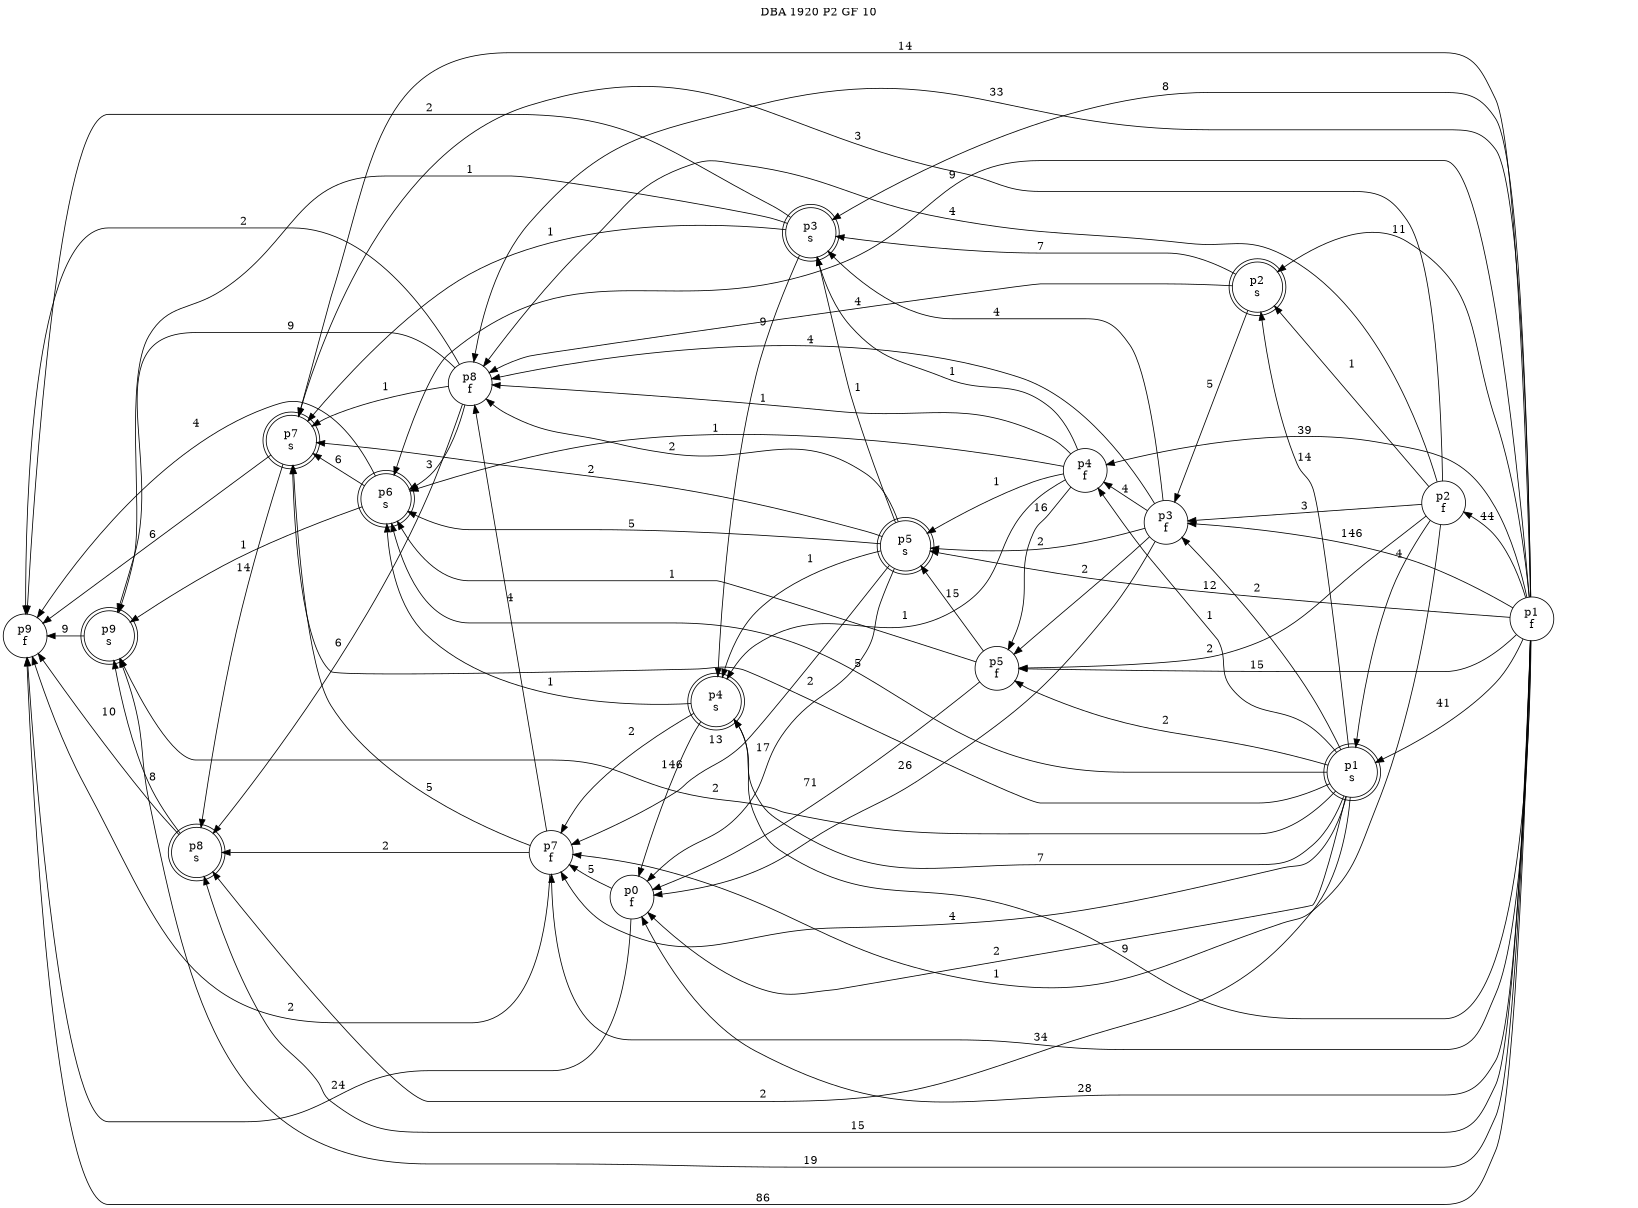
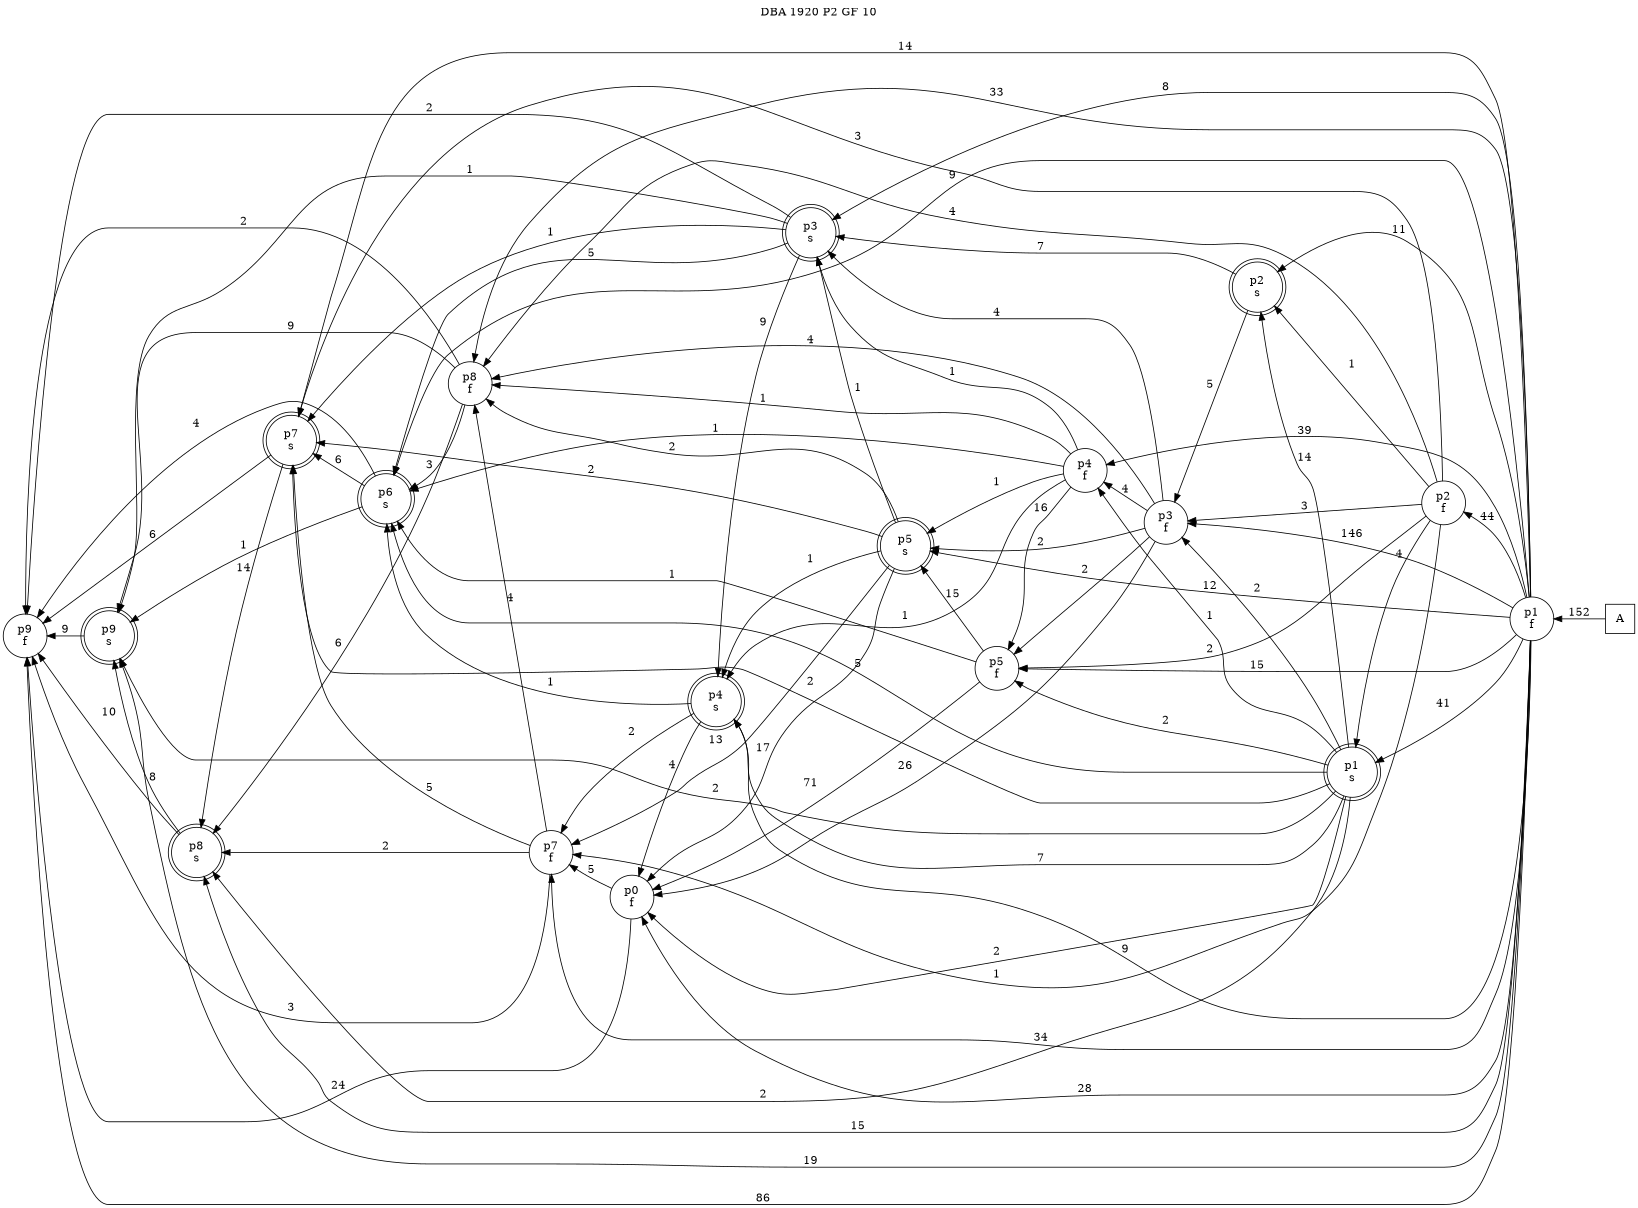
edge "p2 s" -> "p8 f": removed, label "4"
edge "p8 f" -> "p7 s": removed, label "1"
edge "p5 s" -> "p6 s": now "p3 s" -> "p6 s"
node "A": added
edge "p4 s" -> "p0 f": label "146" -> "4"
edge "p1 s" -> "p7 f": removed, label "4"
edge "p7 f" -> "p9 f": label "2" -> "3"
